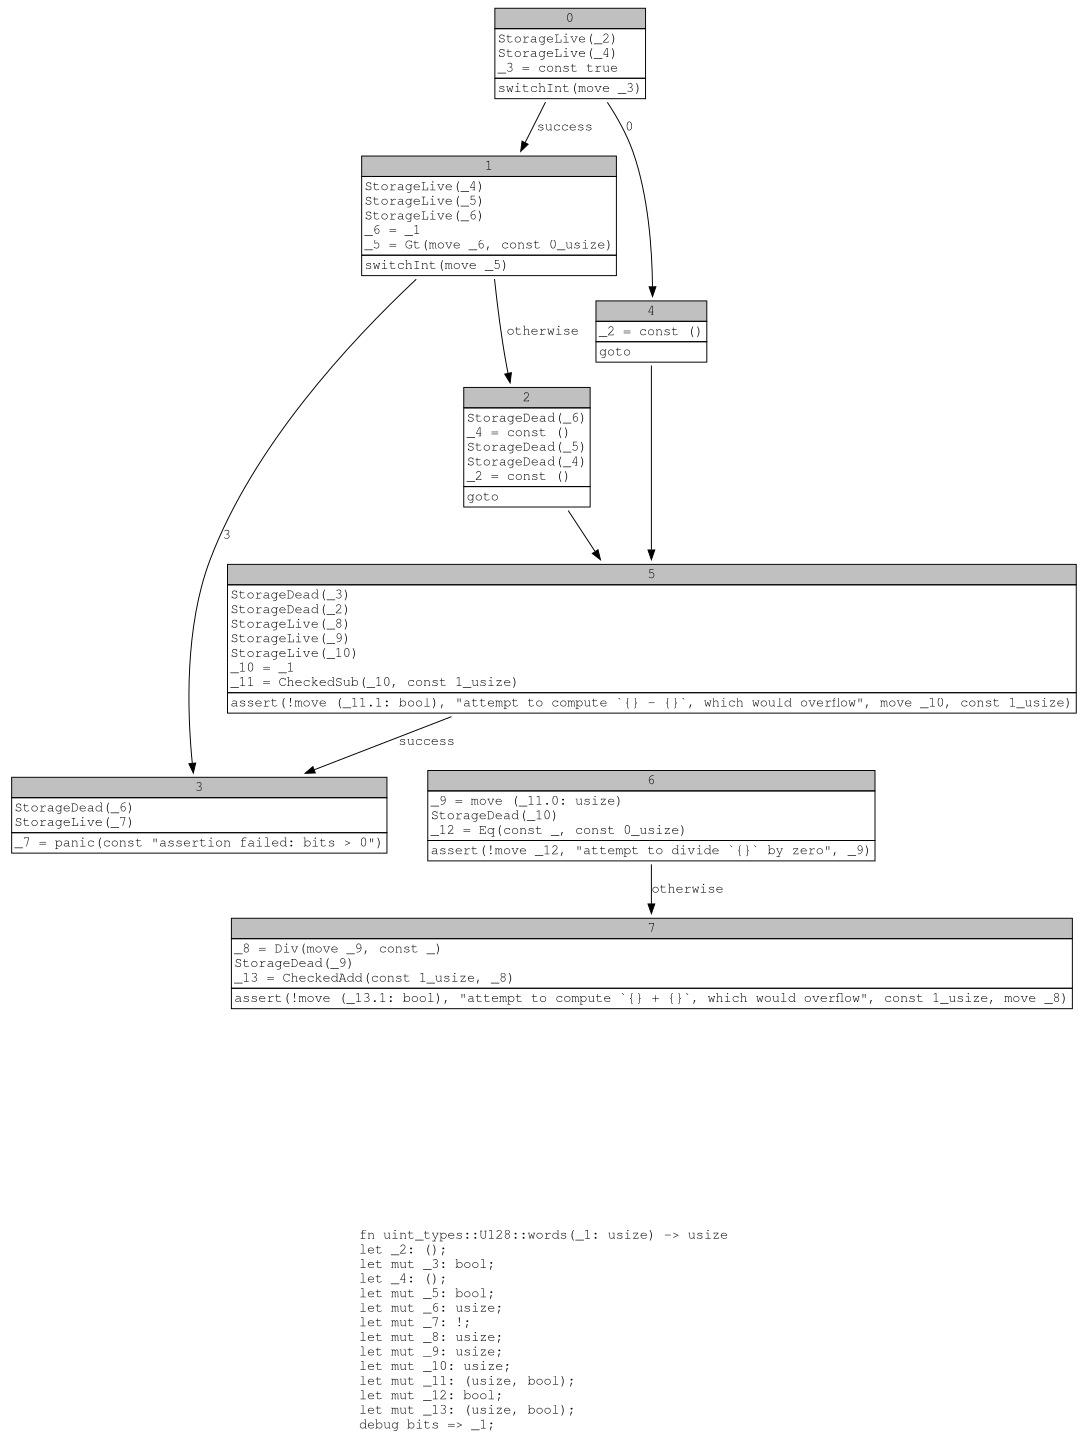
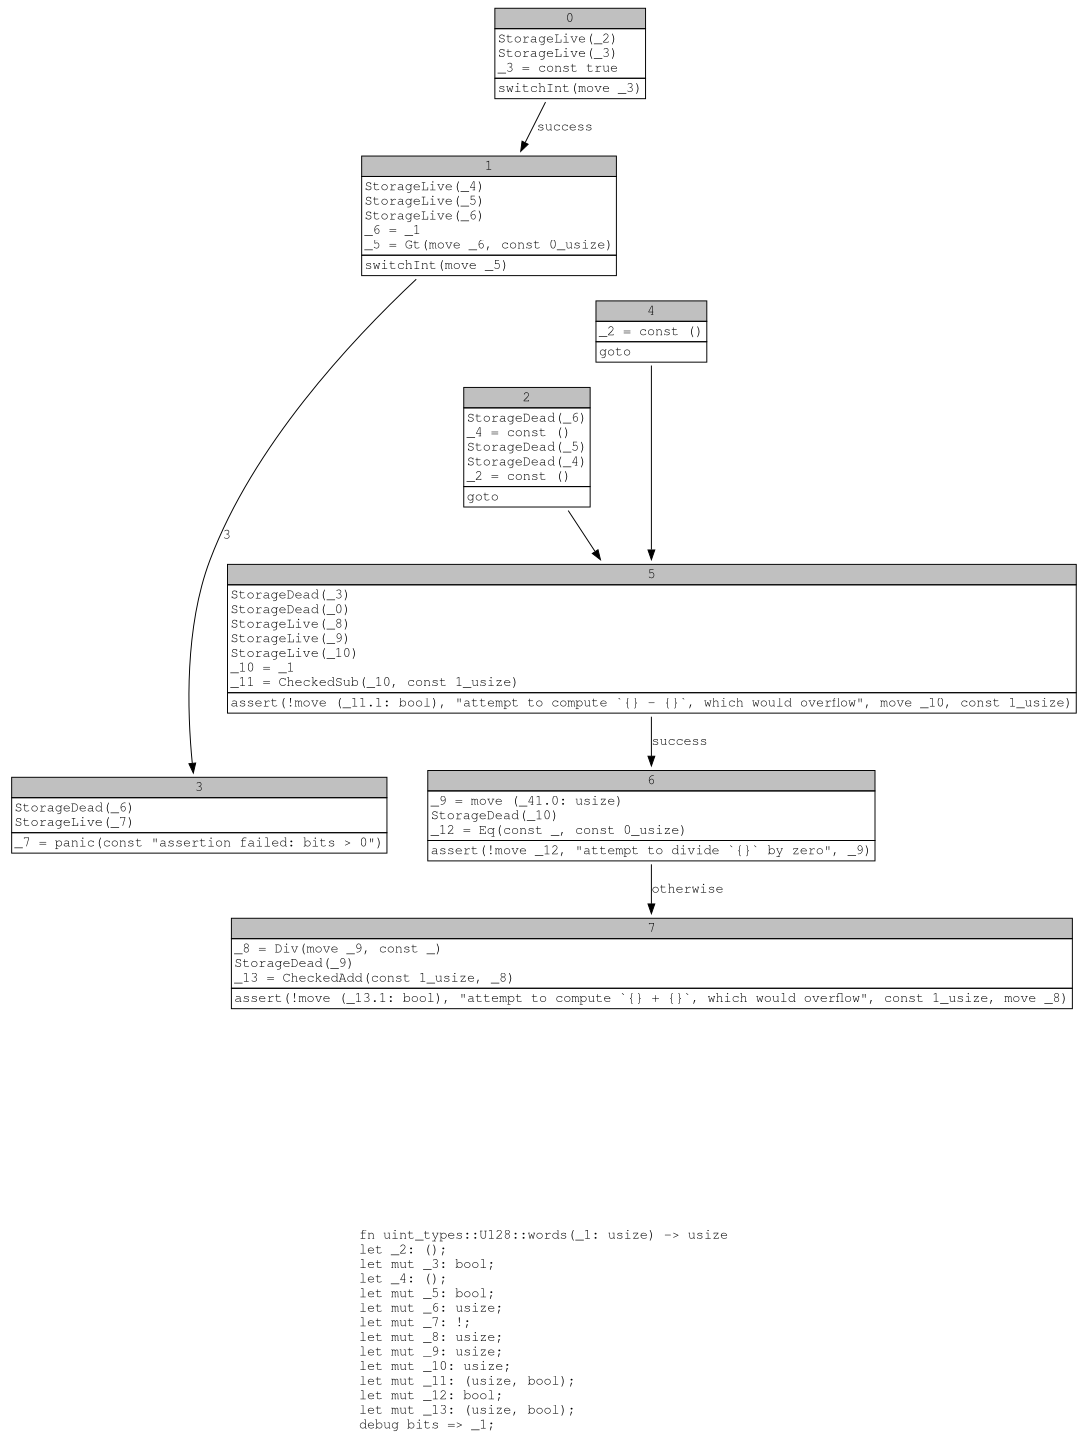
node "0": text "StorageLive(_4)" -> "StorageLive(_3)"
edge "0" -> "4": removed, label "0"
edge "1" -> "2": removed, label "otherwise"
node "5": text "StorageDead(_2)" -> "StorageDead(_0)"
edge "5" -> "3": now "5" -> "6"
node "6": text "_9 = move (_11.0: usize)" -> "_9 = move (_41.0: usize)"
